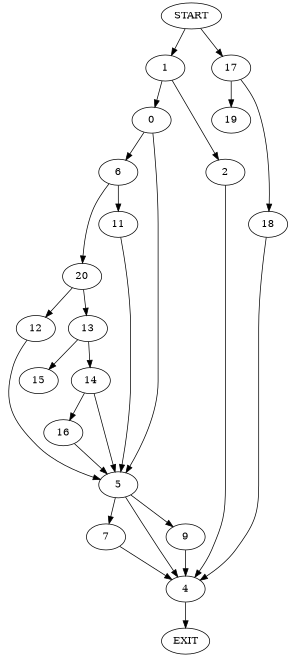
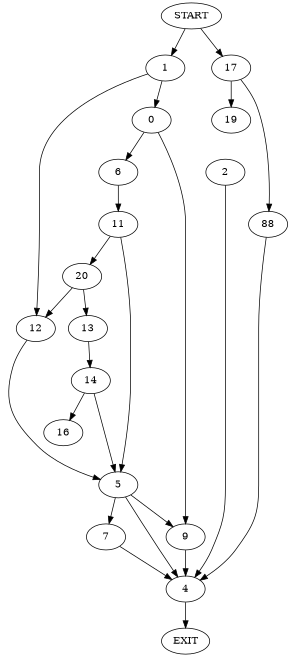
edge "1" -> "2": now "1" -> "12"
edge "6" -> "20": now "11" -> "20"
node "18": label "18" -> "88"
edge "0" -> "5": now "0" -> "9"
node "15": removed
edge "16" -> "5": removed
